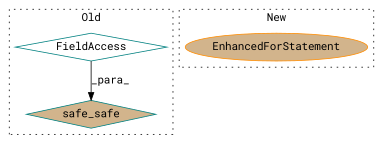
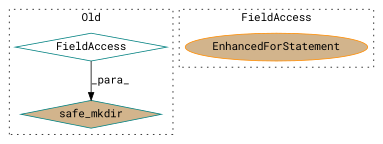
cluster "New": label "New" -> "FieldAccess"
node "safe_safe": label "safe_safe" -> "safe_mkdir"
